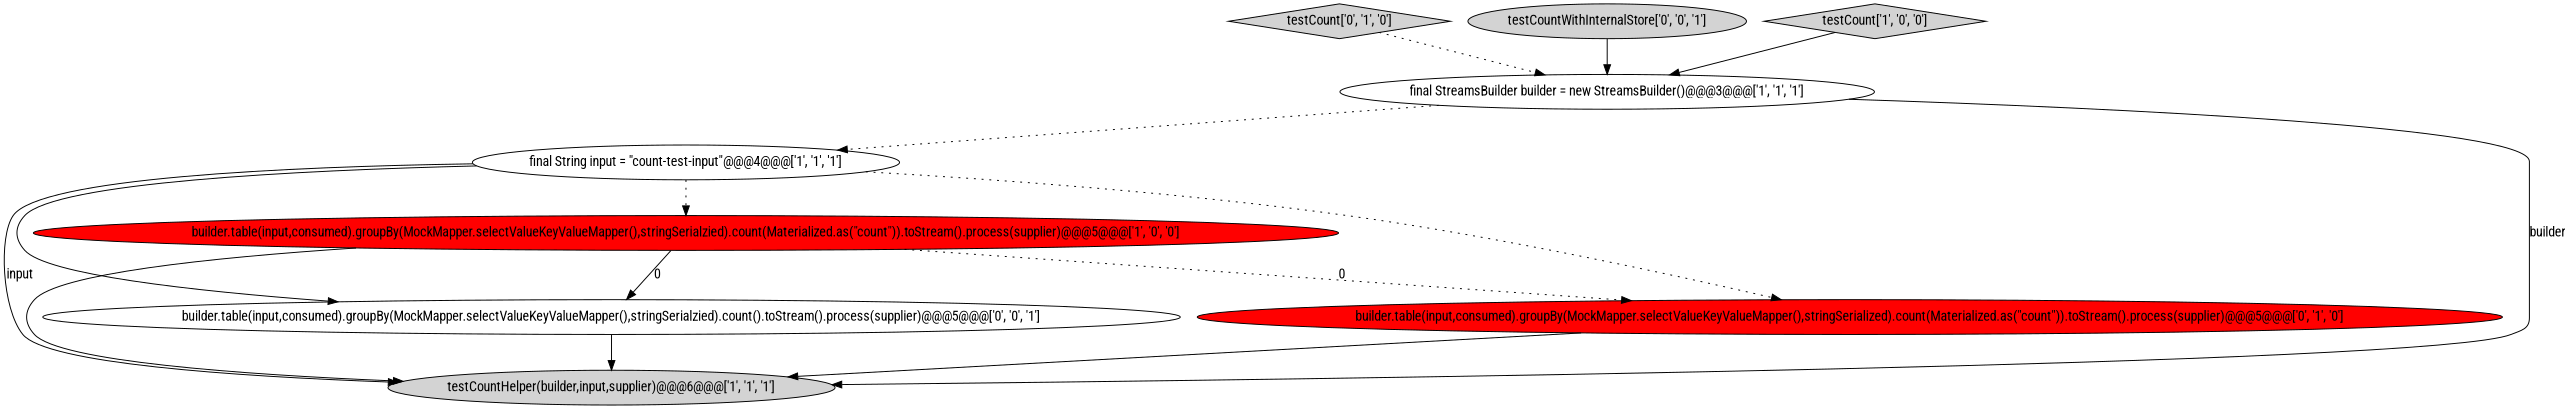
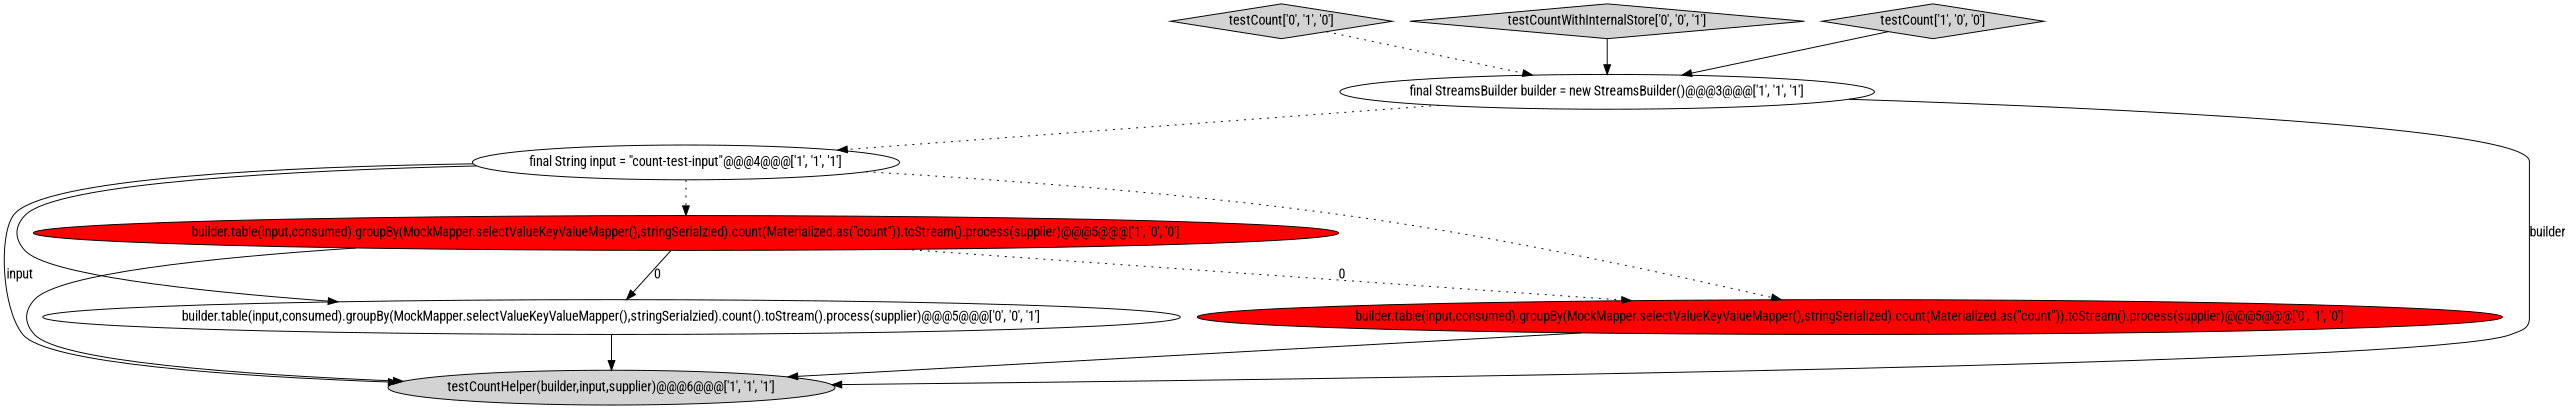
node "testCountWithInternalStore['0', '0', '1']": shape ellipse -> diamond
